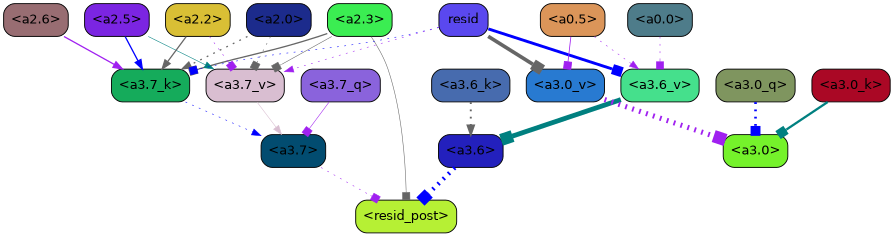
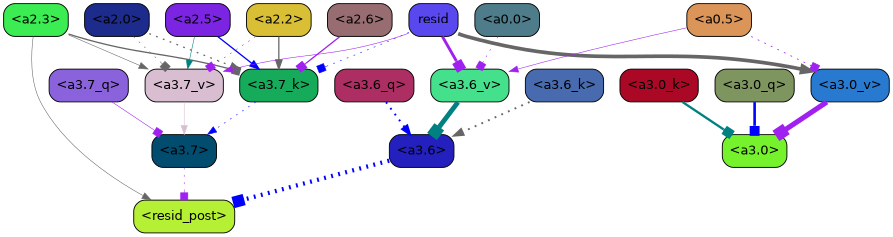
edge "<a2.3>" -> "<a3.7_v>": arrowhead box -> normal
edge "<a0.5>" -> "<a3.0_v>": style solid -> dotted
edge "resid" -> "<a3.7_v>": style dotted -> solid
edge "resid" -> "<a3.6_v>": color blue -> purple
edge "<a2.6>" -> "<a3.7_k>": arrowhead normal -> box
edge "resid" -> "<a3.0_v>": arrowhead box -> normal
edge "<a0.5>" -> "<a3.6_v>": style dotted -> solid
node "<a3.6_q>": added
edge "<a2.3>" -> "<resid_post>": arrowhead box -> normal
edge "<a3.0_q>" -> "<a3.0>": style dotted -> solid
edge "<a3.0_v>" -> "<a3.0>": style dotted -> solid
